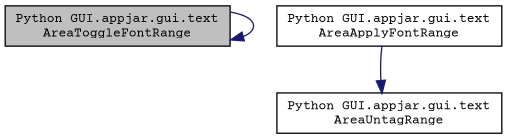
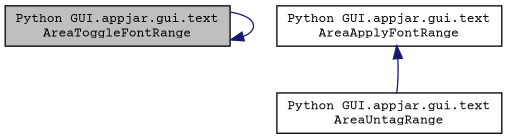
edge "Python GUI.appjar.gui.text AreaApplyFontRange" -> "Python GUI.appjar.gui.text AreaUntagRange": reversed
